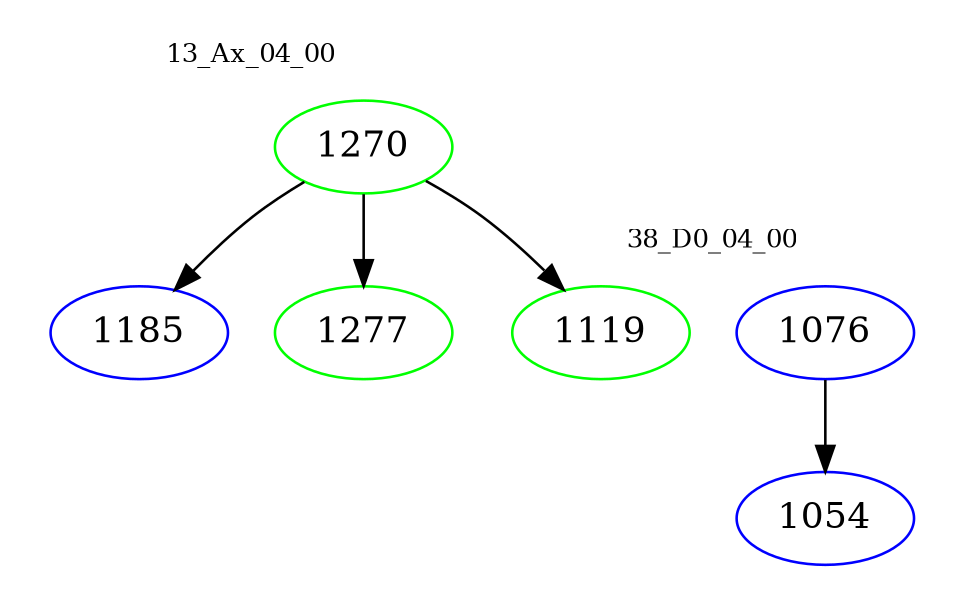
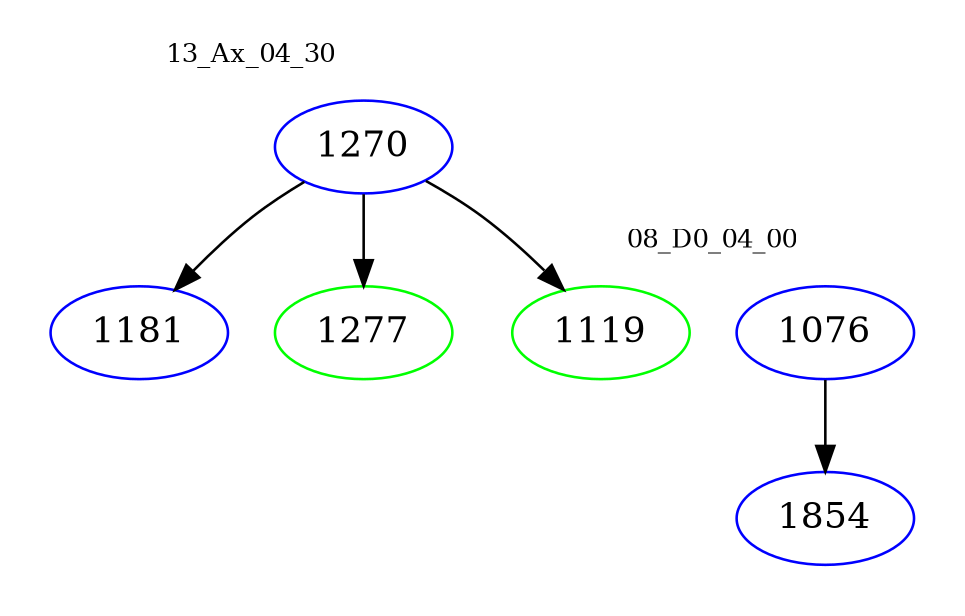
cluster "13_Ax_04_00": label "13_Ax_04_00" -> "13_Ax_04_30"
node "1270": color green -> blue
cluster "38_D0_04_00": label "38_D0_04_00" -> "08_D0_04_00"
node "1185": label "1185" -> "1181"
node "1054": label "1054" -> "1854"
